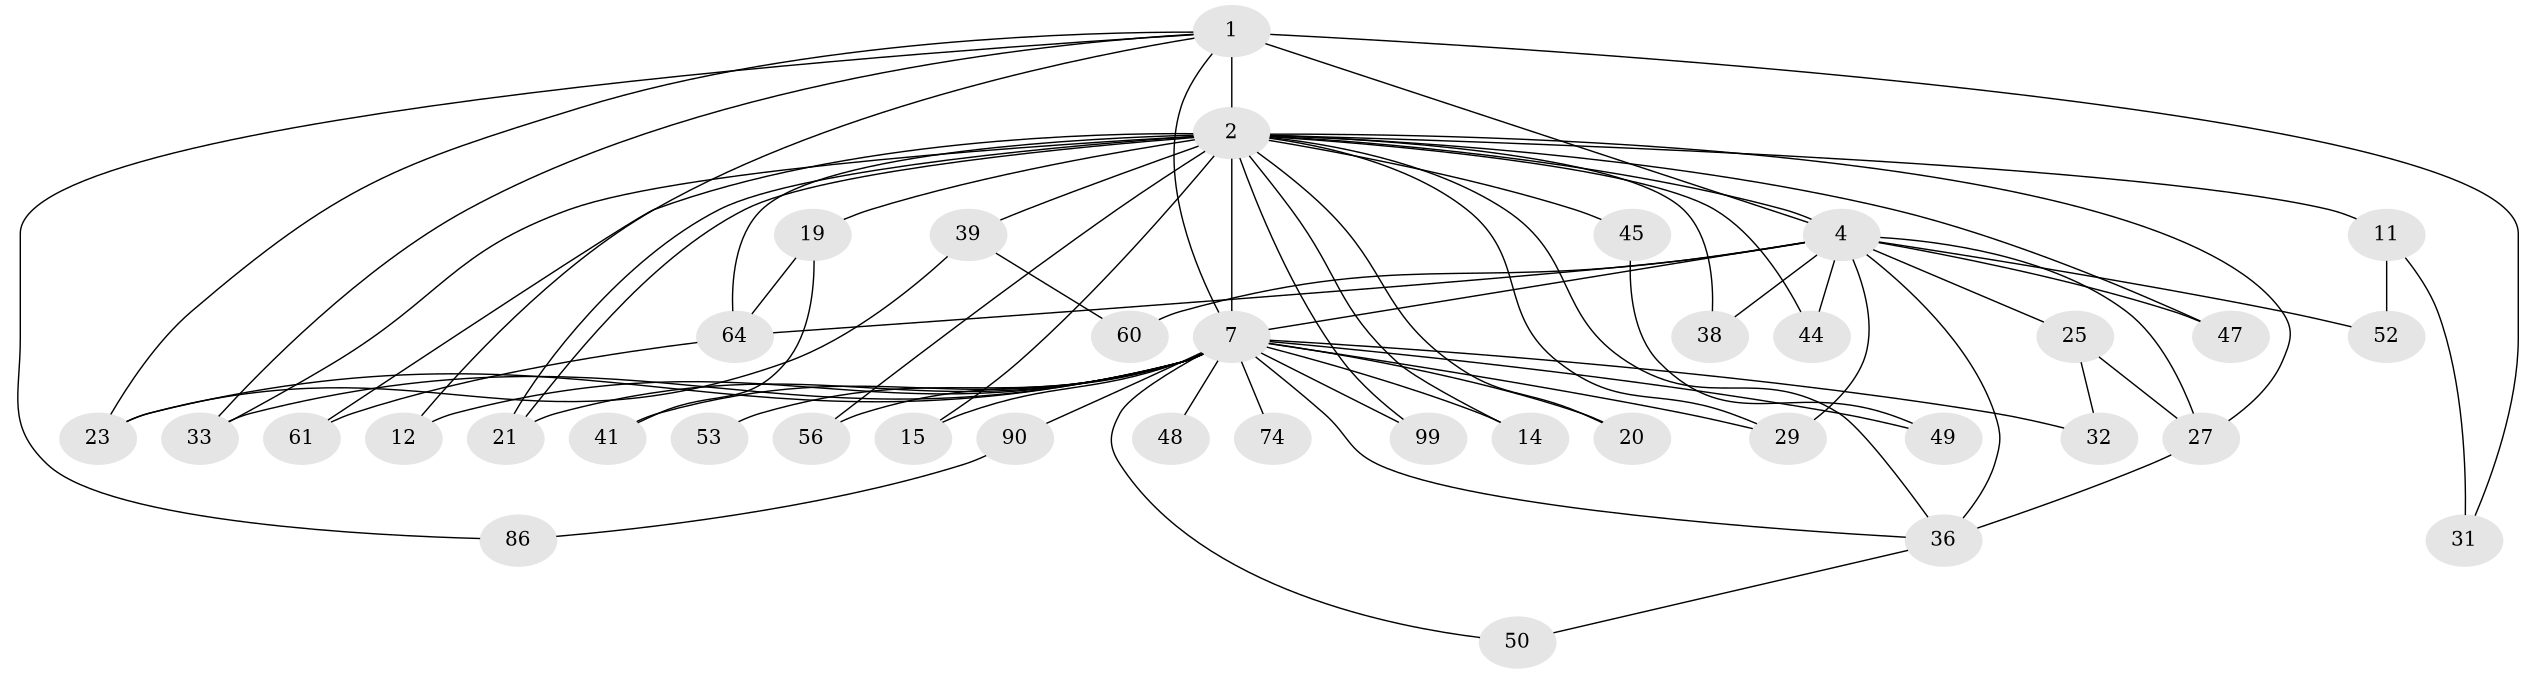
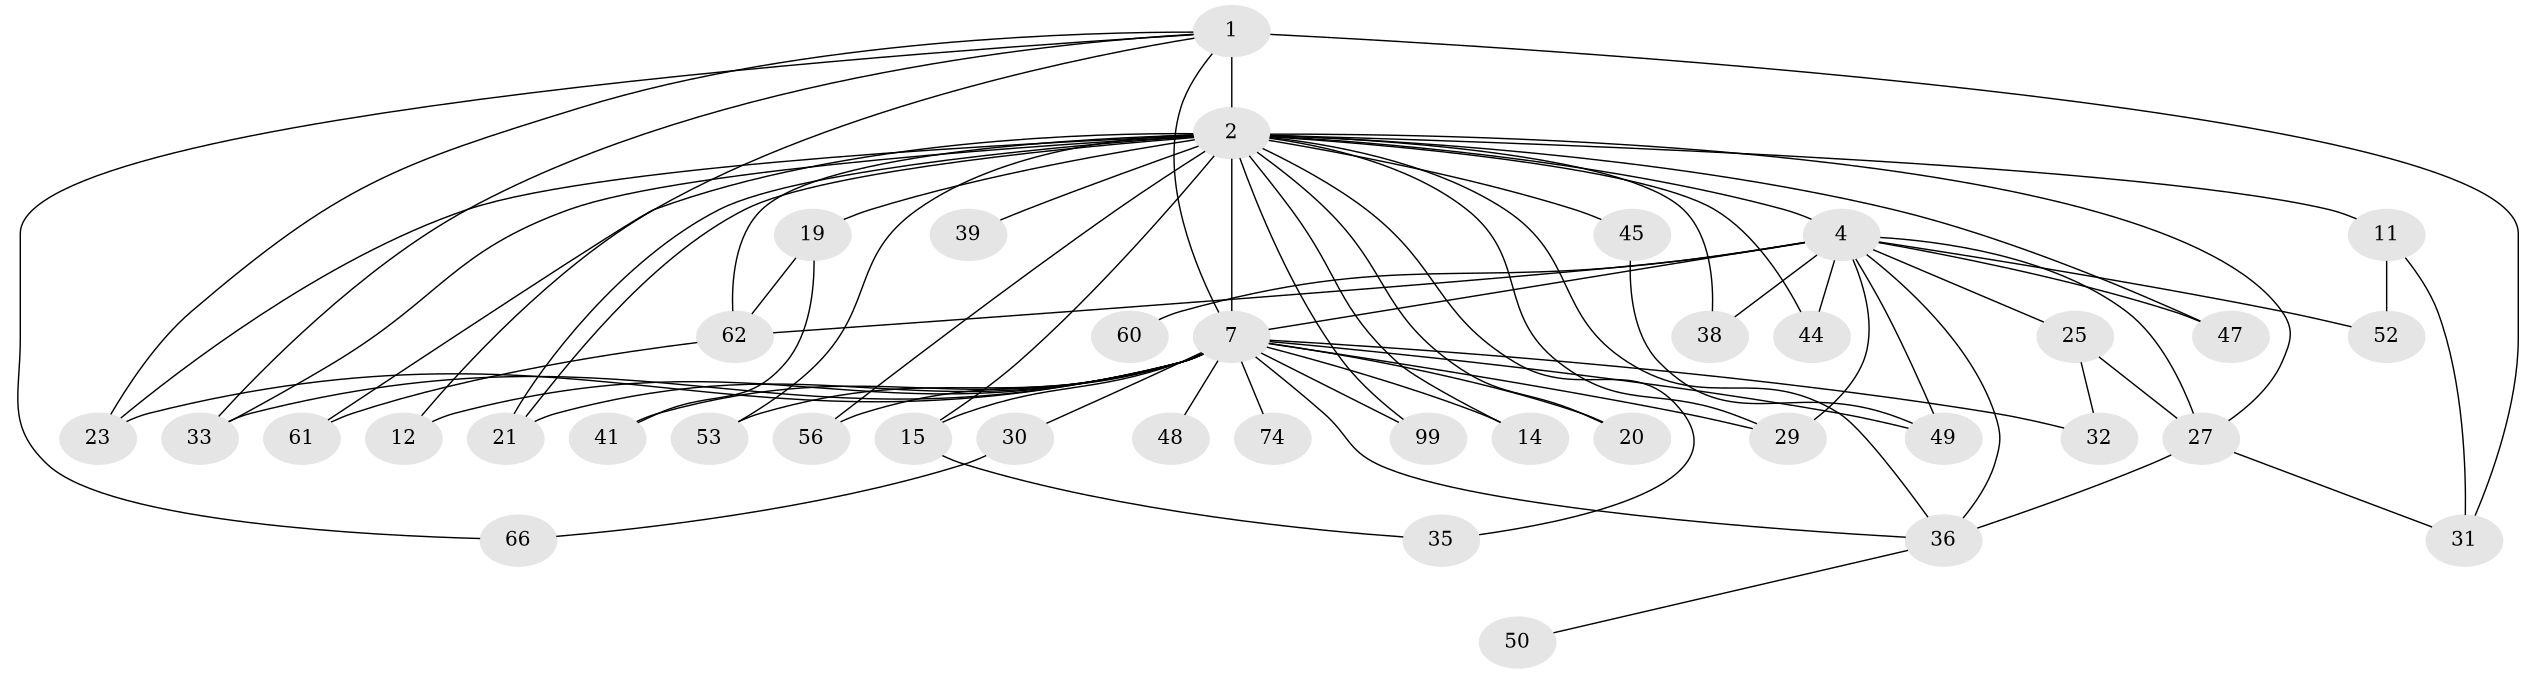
edge "1" -- "4": now "49" -- "4"
edge "2" -- "53": added
edge "39" -- "60": removed
node "64": label "64" -> "62"
edge "39" -- "23": now "2" -- "23"
node "90": label "90" -> "30"
edge "27" -- "31": added
node "86": label "86" -> "66"
node "35": added
edge "7" -- "50": removed
